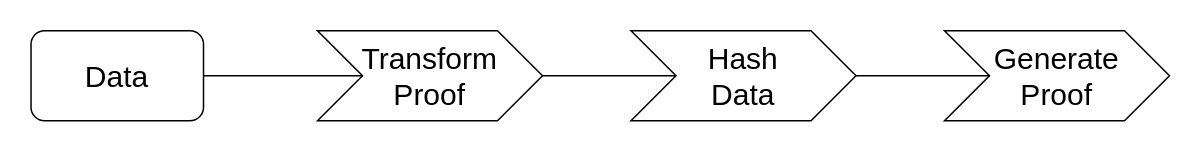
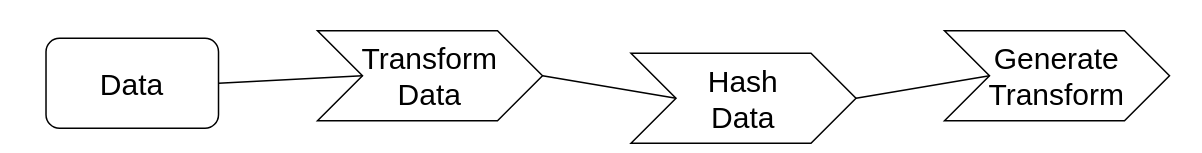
node "Data": moved (117, 76) -> (132, 83)
node "Transform Proof": label "Transform Proof" -> "Transform Data"
node "Hash Data": moved (743, 76) -> (743, 98)
node "Generate Proof": label "Generate Proof" -> "Generate Transform"
